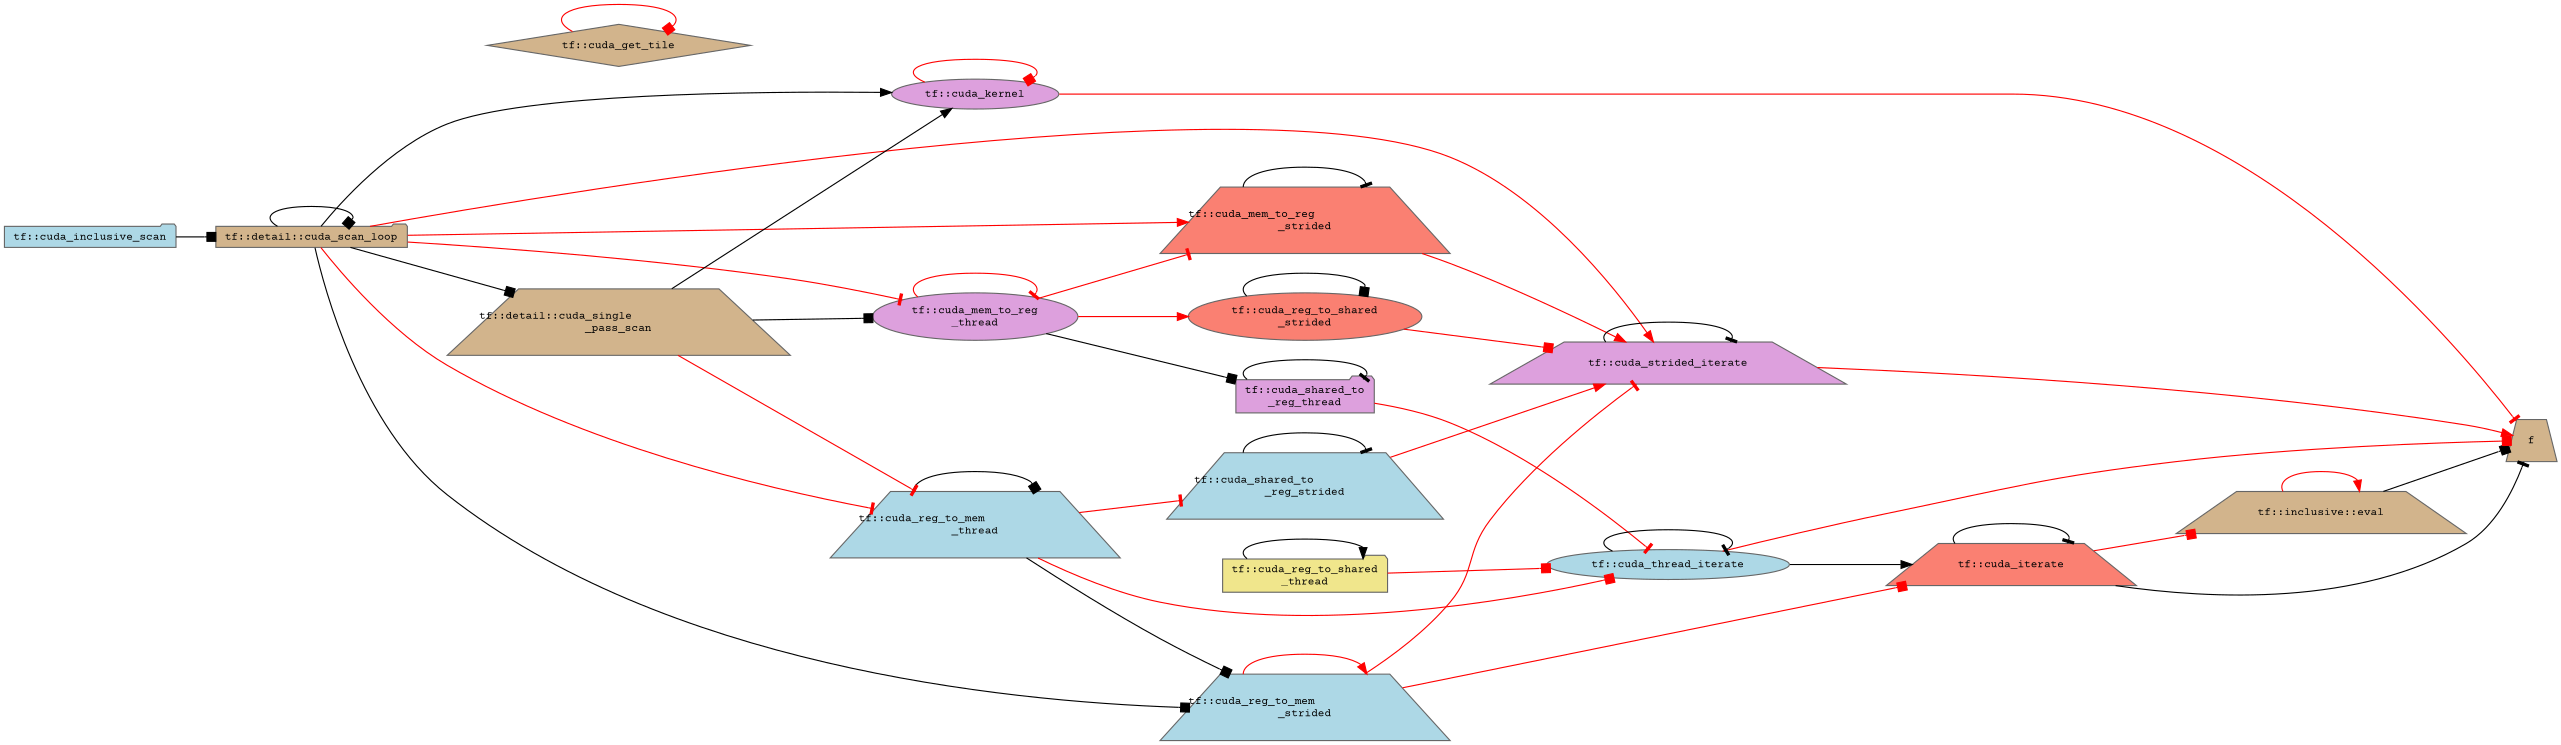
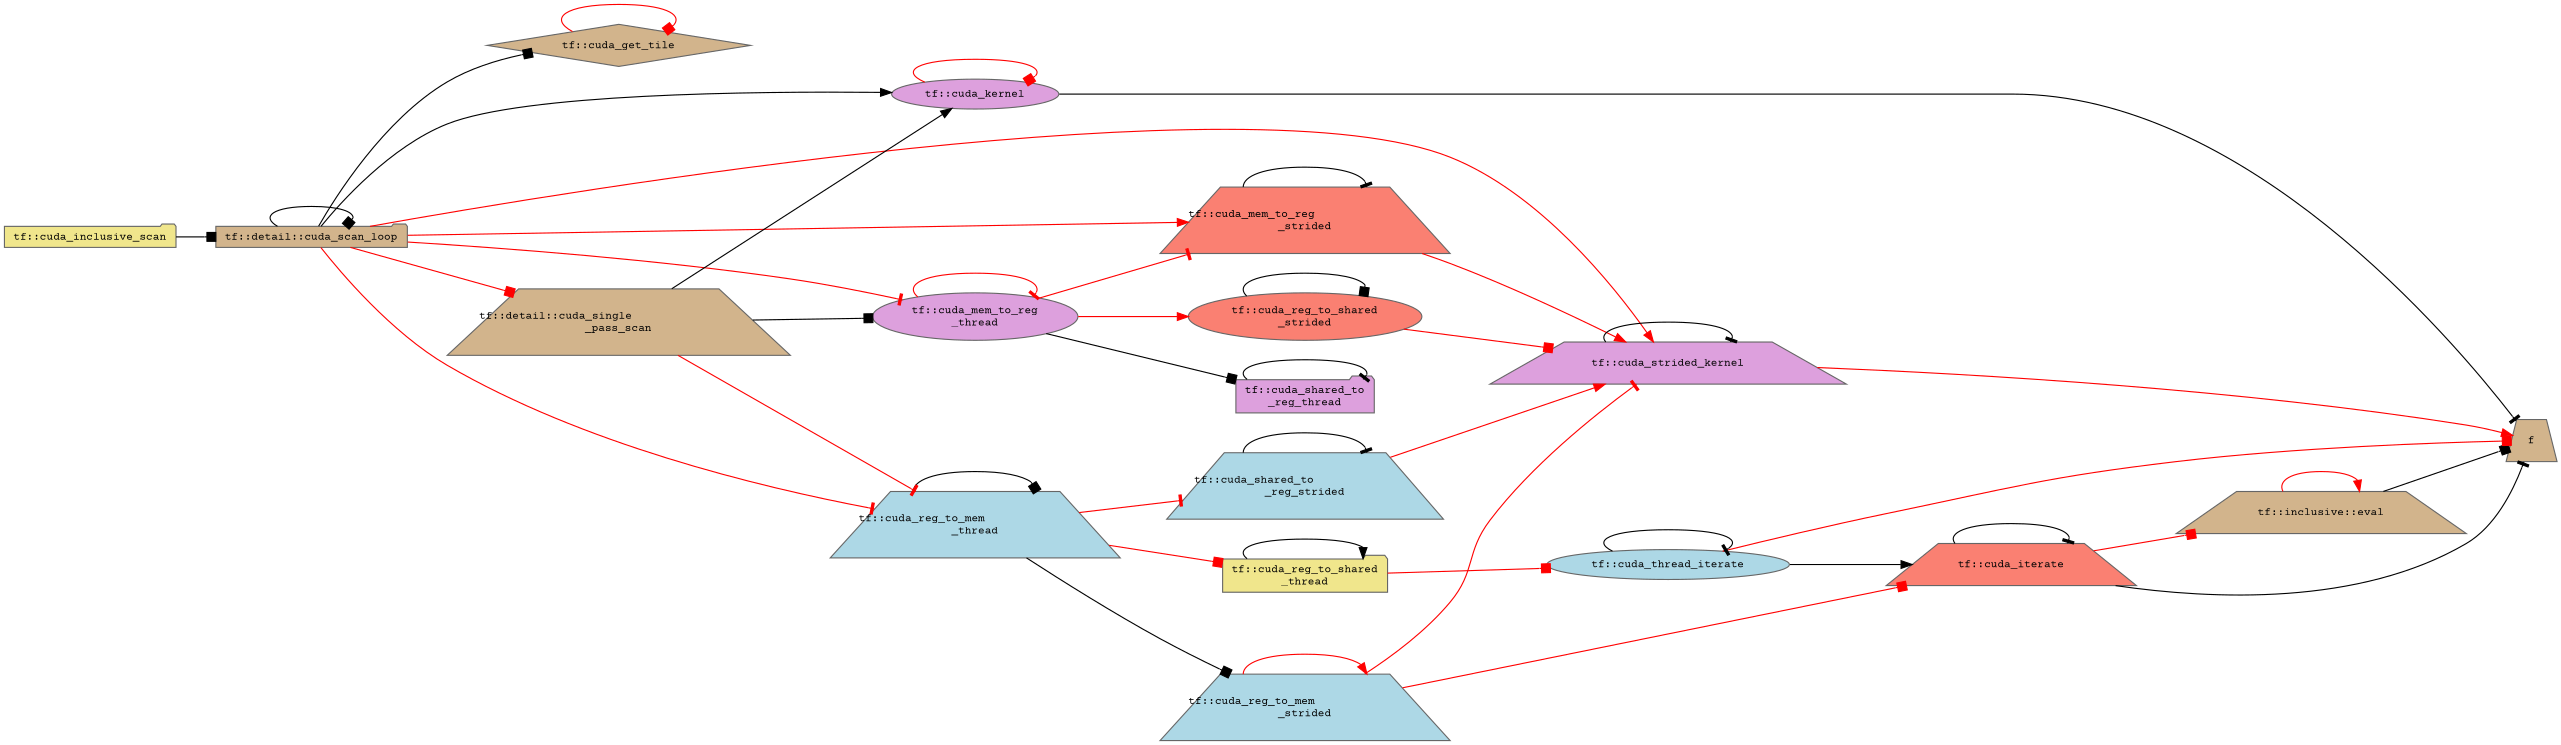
edge "tf::cuda_kernel" -> "f": color red -> black
node "tf::cuda_inclusive_scan": fillcolor lightblue -> khaki
edge "tf::detail::cuda_scan_loop" -> "tf::detail::cuda_single _pass_scan": color black -> red
node "tf::cuda_strided_iterate": label "tf::cuda_strided_iterate" -> "tf::cuda_strided_kernel"
edge "tf::cuda_shared_to _reg_thread" -> "tf::cuda_thread_iterate": removed
edge "tf::detail::cuda_scan_loop" -> "tf::cuda_reg_to_mem _strided": now "tf::detail::cuda_scan_loop" -> "tf::cuda_get_tile"
edge "tf::cuda_reg_to_mem _thread" -> "tf::cuda_thread_iterate": now "tf::cuda_reg_to_mem _thread" -> "tf::cuda_reg_to_shared _thread"
